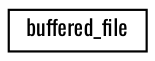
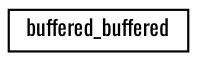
node "buffered_file": label "buffered_file" -> "buffered_buffered"
